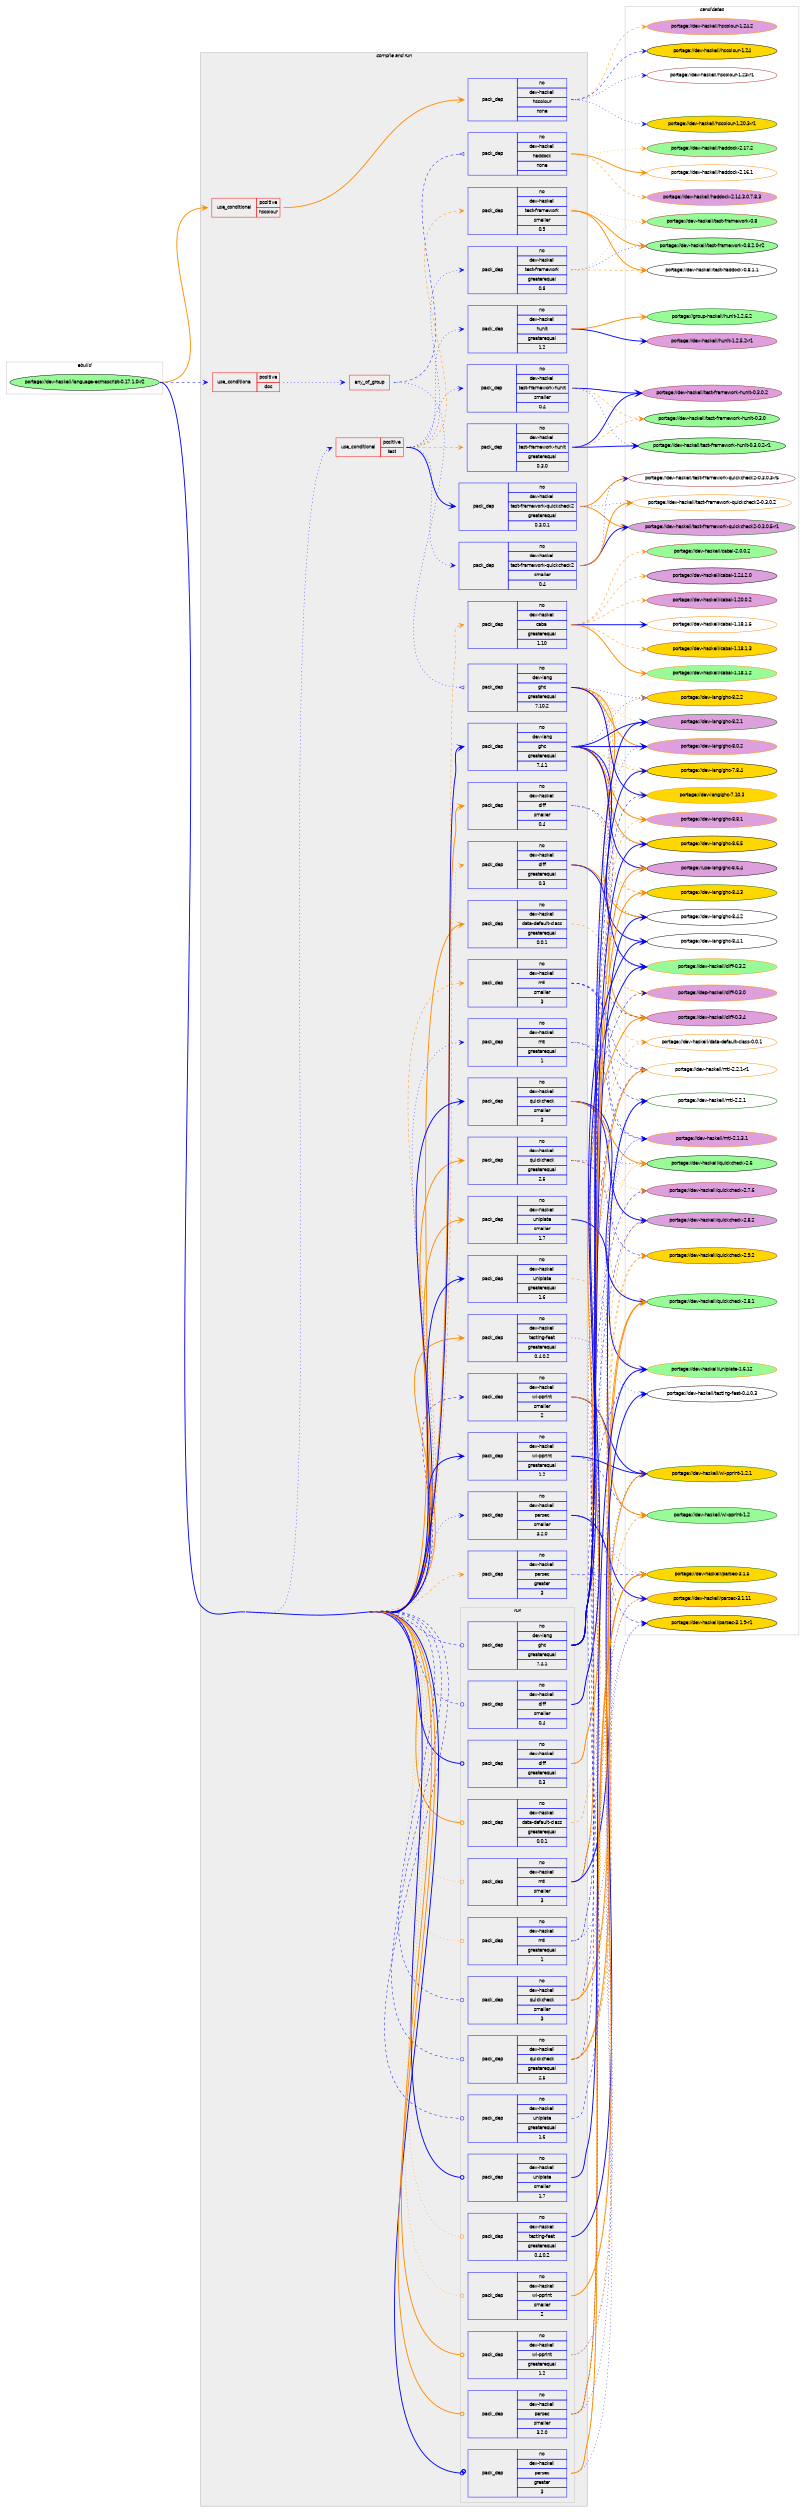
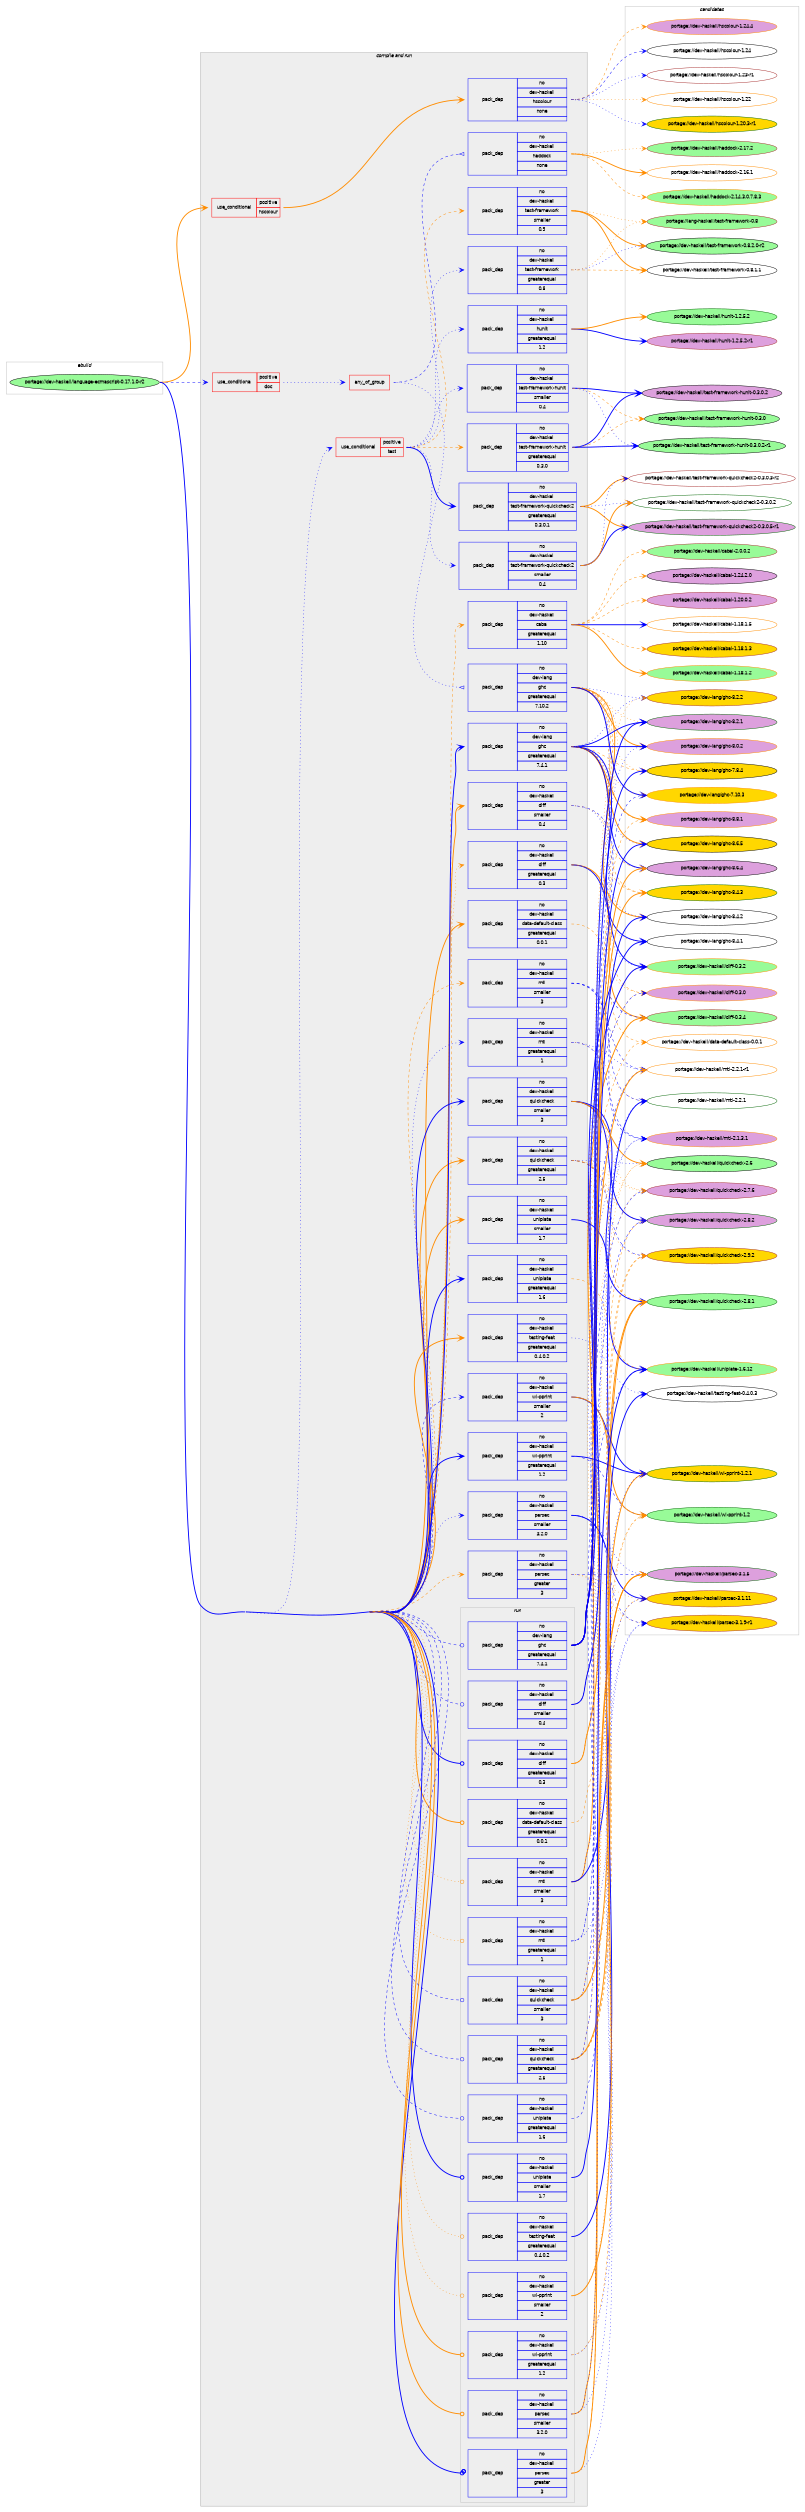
node "portage://dev-haskell/hscolour-1.24.2": label "portage://dev-haskell/hscolour-1.24.2" -> "portage://dev-haskell/hscolour-1.24.4"
node "portage://dev-haskell/hscolour-1.24": fillcolor gold -> white
node "portage://dev-haskell/hscolour-1.22": added
node "portage://dev-haskell/haddock-2.14.3.0.7.8.3": fillcolor plum -> palegreen
node "portage://dev-haskell/test-framework-0.8": label "portage://dev-haskell/test-framework-0.8" -> "portage://lang-haskell/test-framework-0.8"
node "portage://dev-haskell/test-haddock-0.8.1.1": label "portage://dev-haskell/test-haddock-0.8.1.1" -> "portage://dev-haskell/test-framework-0.8.1.1"
node "portage://group-haskell/hunit-1.2.5.2": label "portage://group-haskell/hunit-1.2.5.2" -> "portage://dev-haskell/hunit-1.2.5.2"
node "portage://dev-haskell/test-framework-hunit-0.3.0.2": color brown -> black
node "portage://dev-haskell/test-framework-quickcheck2-0.3.0.3-r5": label "portage://dev-haskell/test-framework-quickcheck2-0.3.0.3-r5" -> "portage://dev-haskell/test-framework-quickcheck2-0.3.0.3-r2"
node "portage://dev-haskell/test-framework-quickcheck2-0.3.0.2": color darkorange -> darkgreen
node "portage://use-lang/ghc-8.6.4": label "portage://use-lang/ghc-8.6.4" -> "portage://dev-lang/ghc-8.6.4"
node "portage://dep-haskell/diff-0.3.0": label "portage://dep-haskell/diff-0.3.0" -> "portage://dev-haskell/diff-0.3.0"
node "portage://dev-haskell/diff-0.3.4": fillcolor plum -> palegreen
node "portage://dev-haskell/parsec-3.1.5": fillcolor gold -> plum
node "portage://dev-haskell/parsec-3.1.9-r1": color black -> brown
